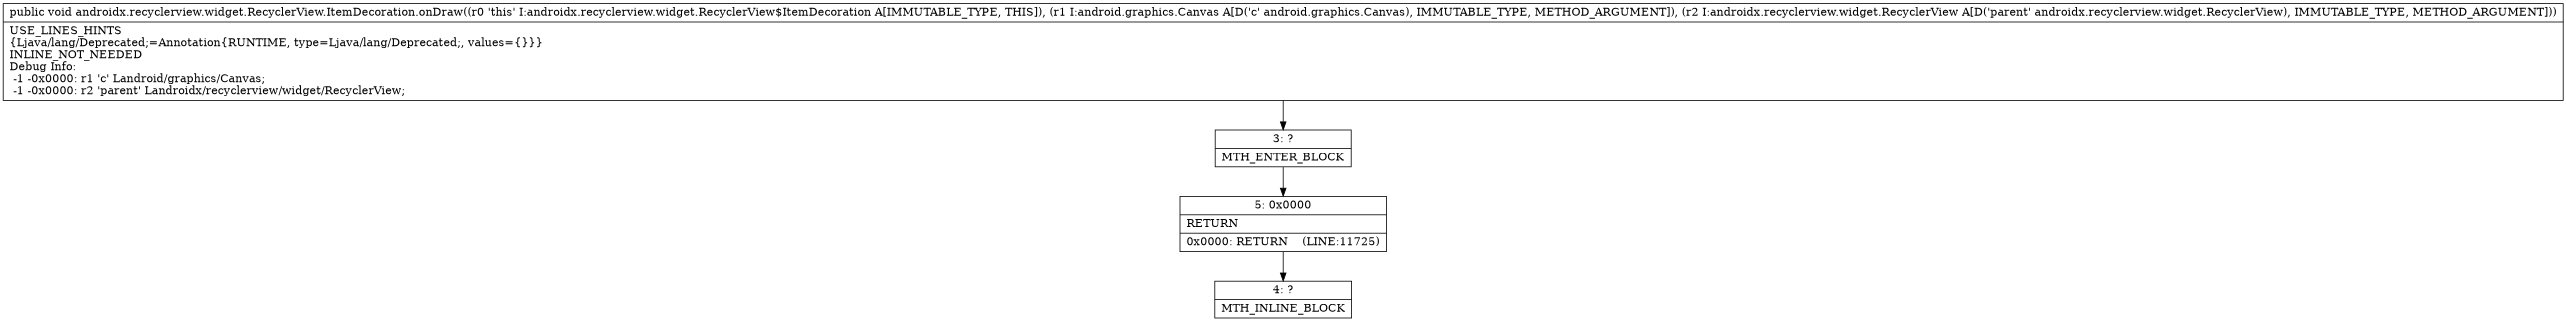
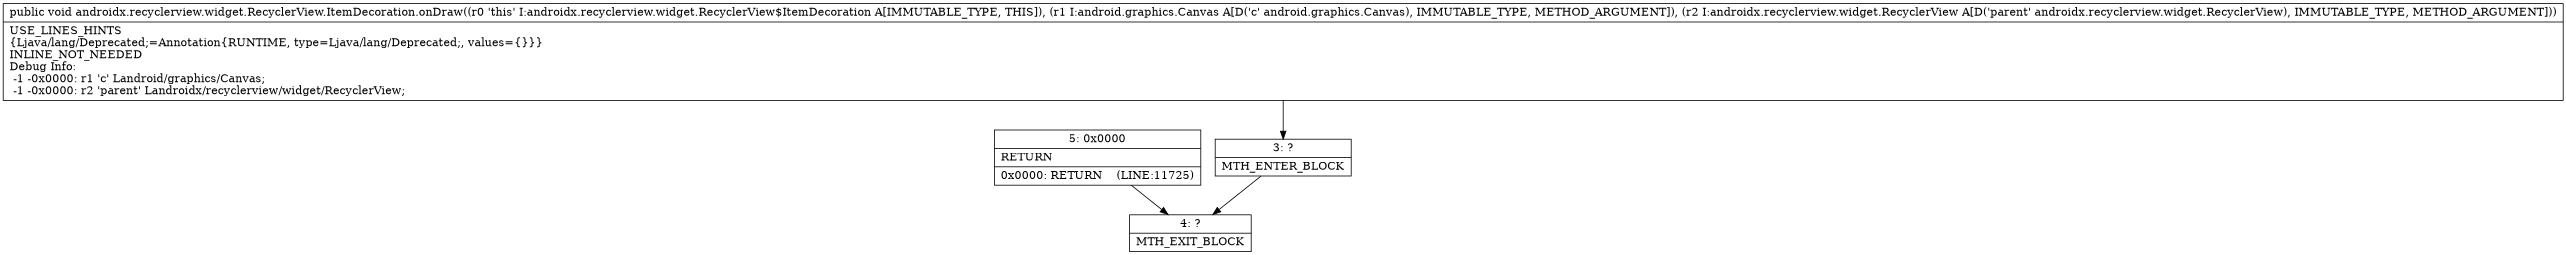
edge "3: ?" -> "5: 0x0000": now "3: ?" -> "4: ?"
node "4: ?": text "MTH_INLINE_BLOCK" -> "MTH_EXIT_BLOCK"
